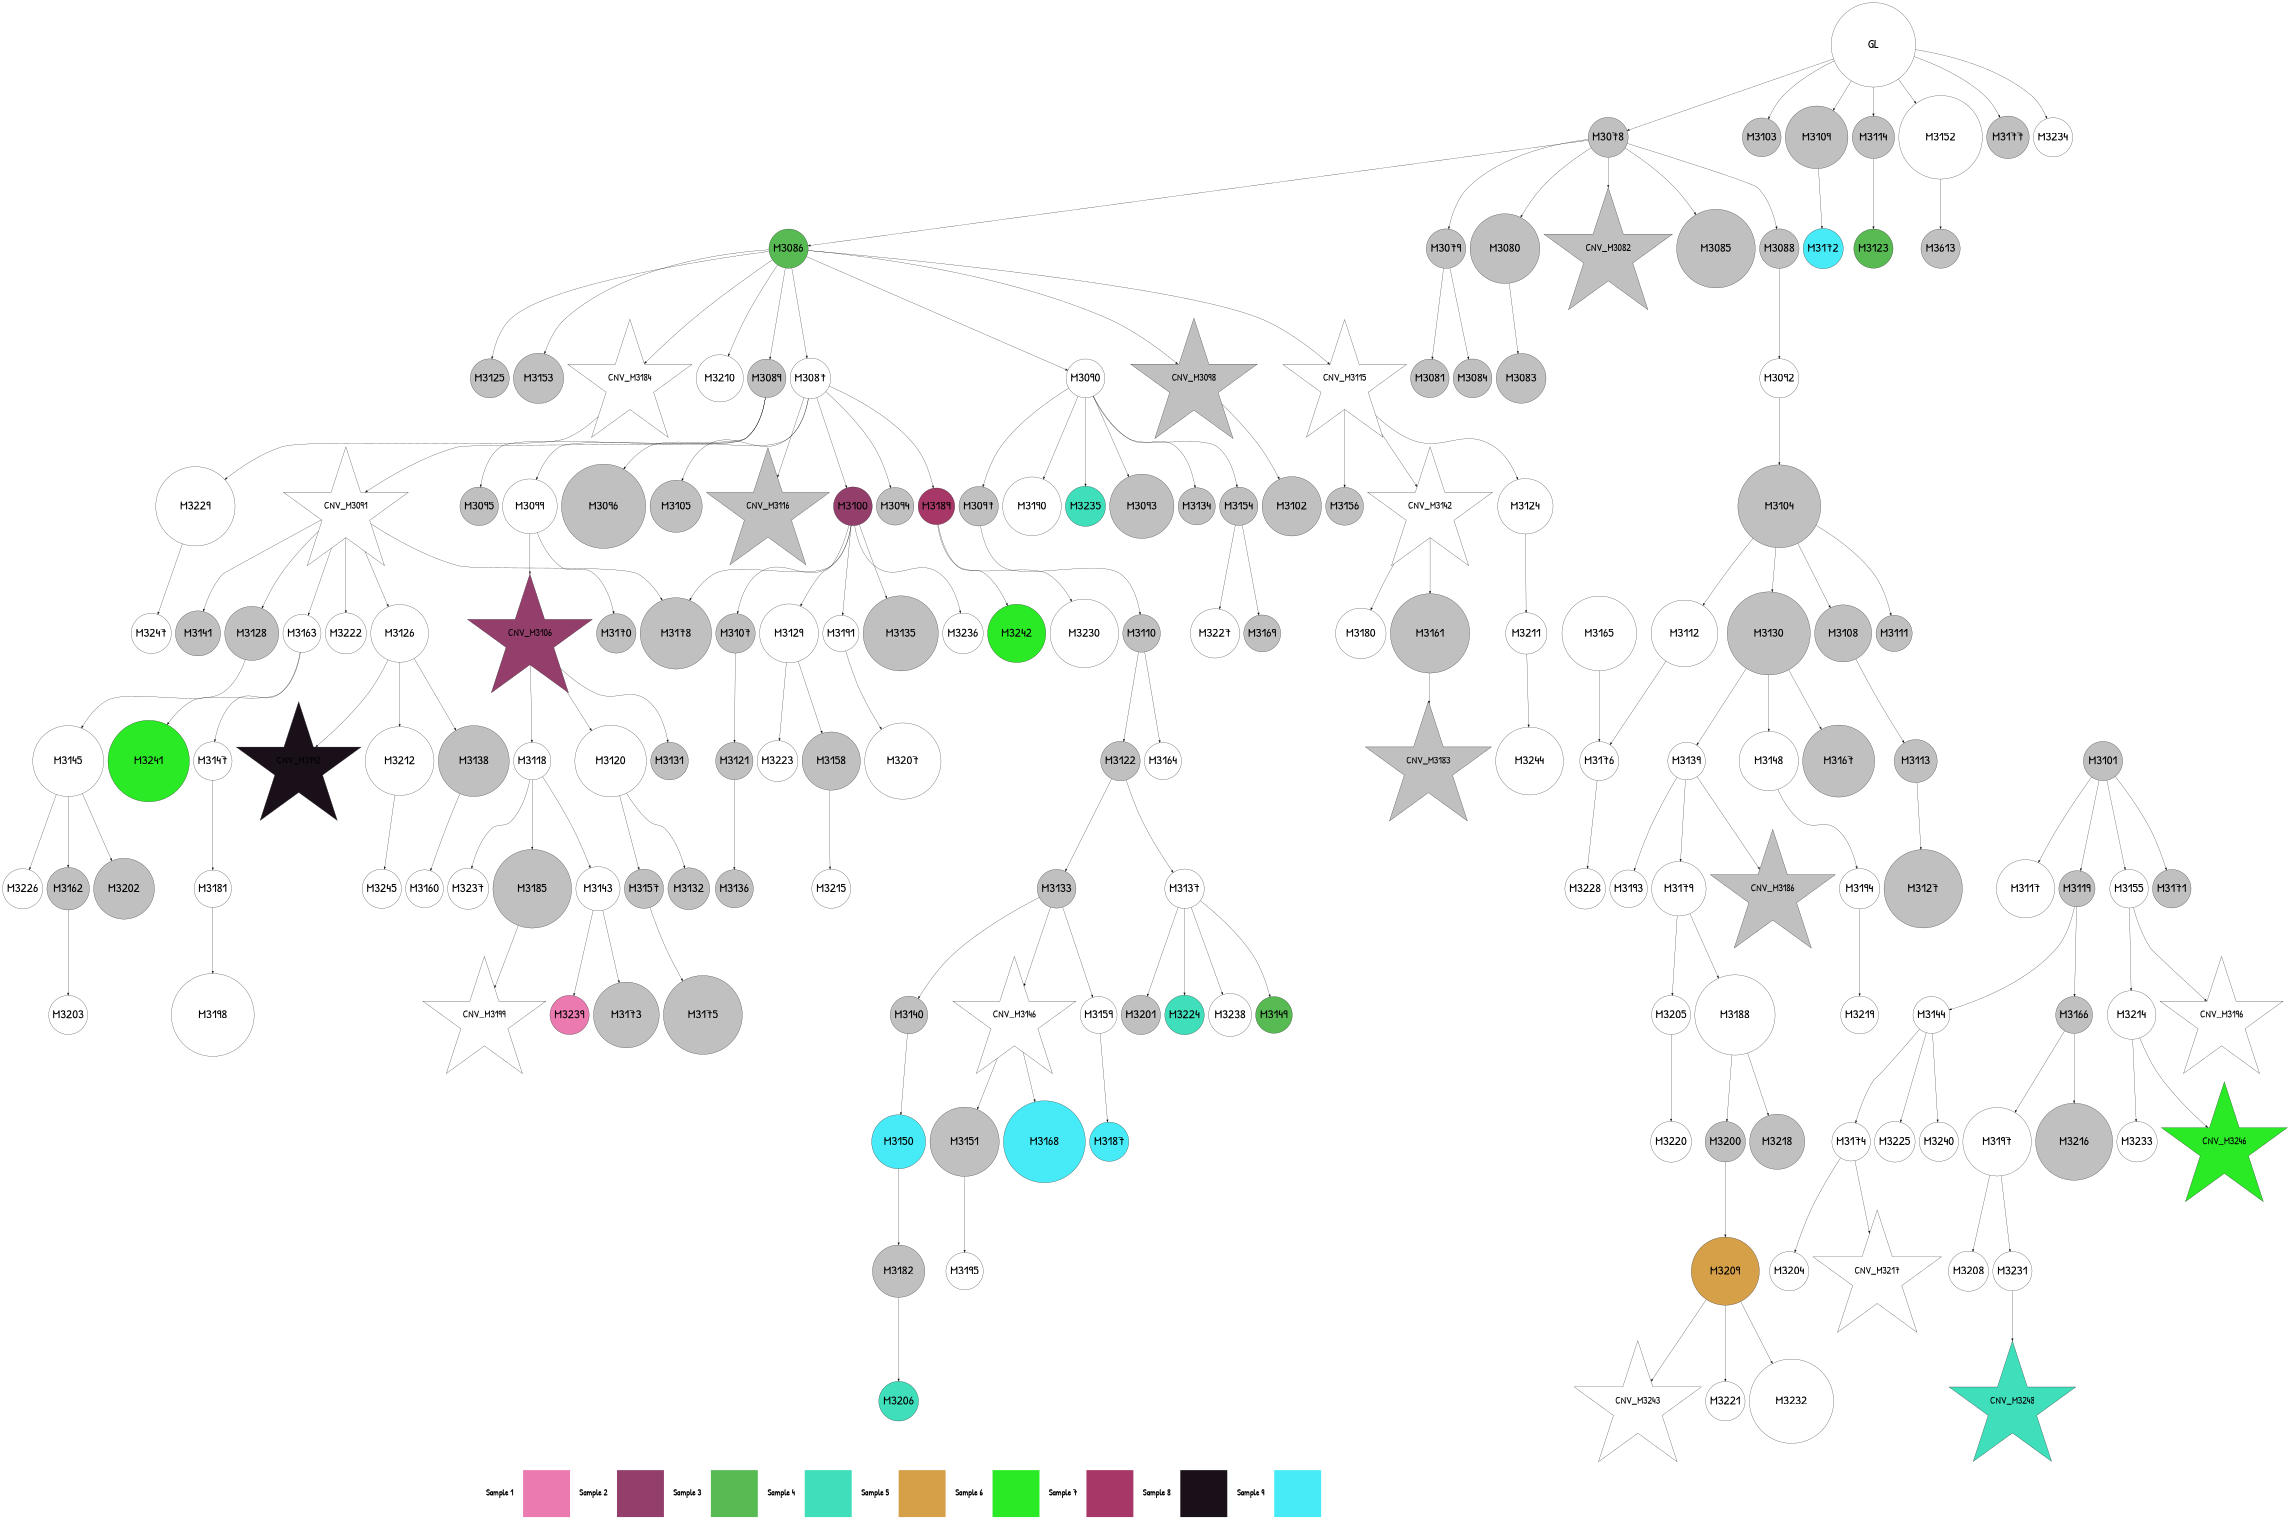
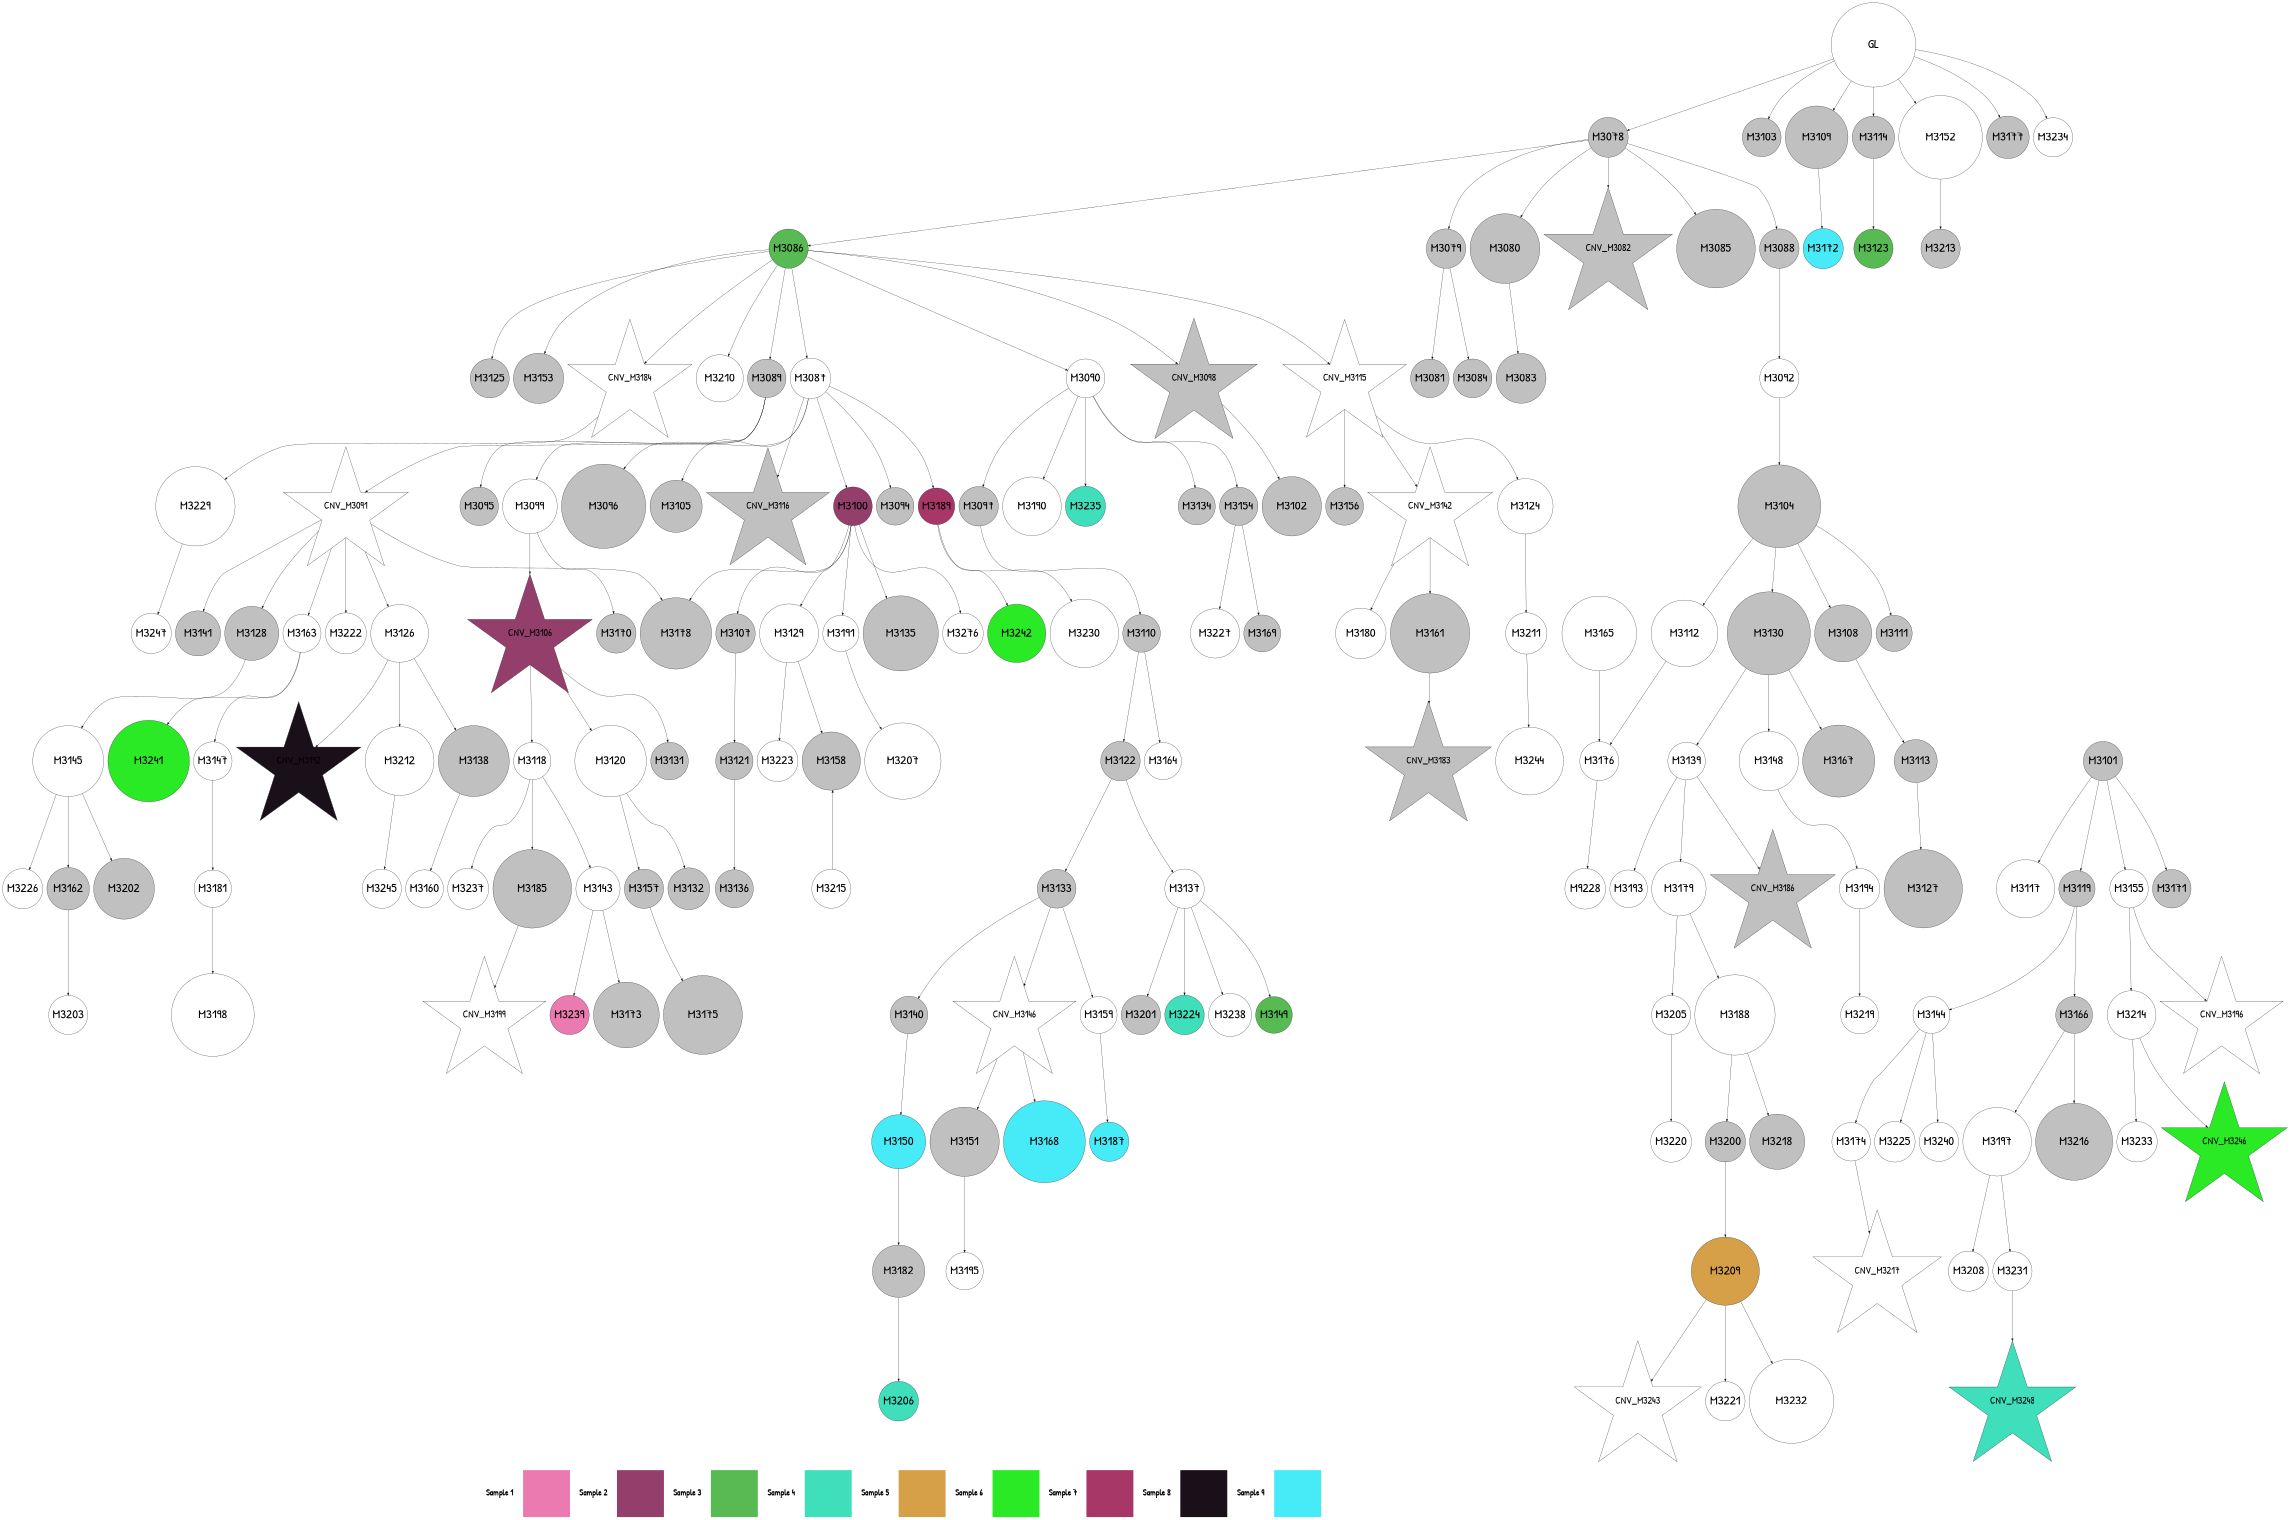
node "M3613": label "M3613" -> "M3213"
node "M3093": removed
node "M3236": label "M3236" -> "M3276"
edge "M3158" -> "M3215": reversed
node "M3228": label "M3228" -> "M9228"
node "M3204": removed
